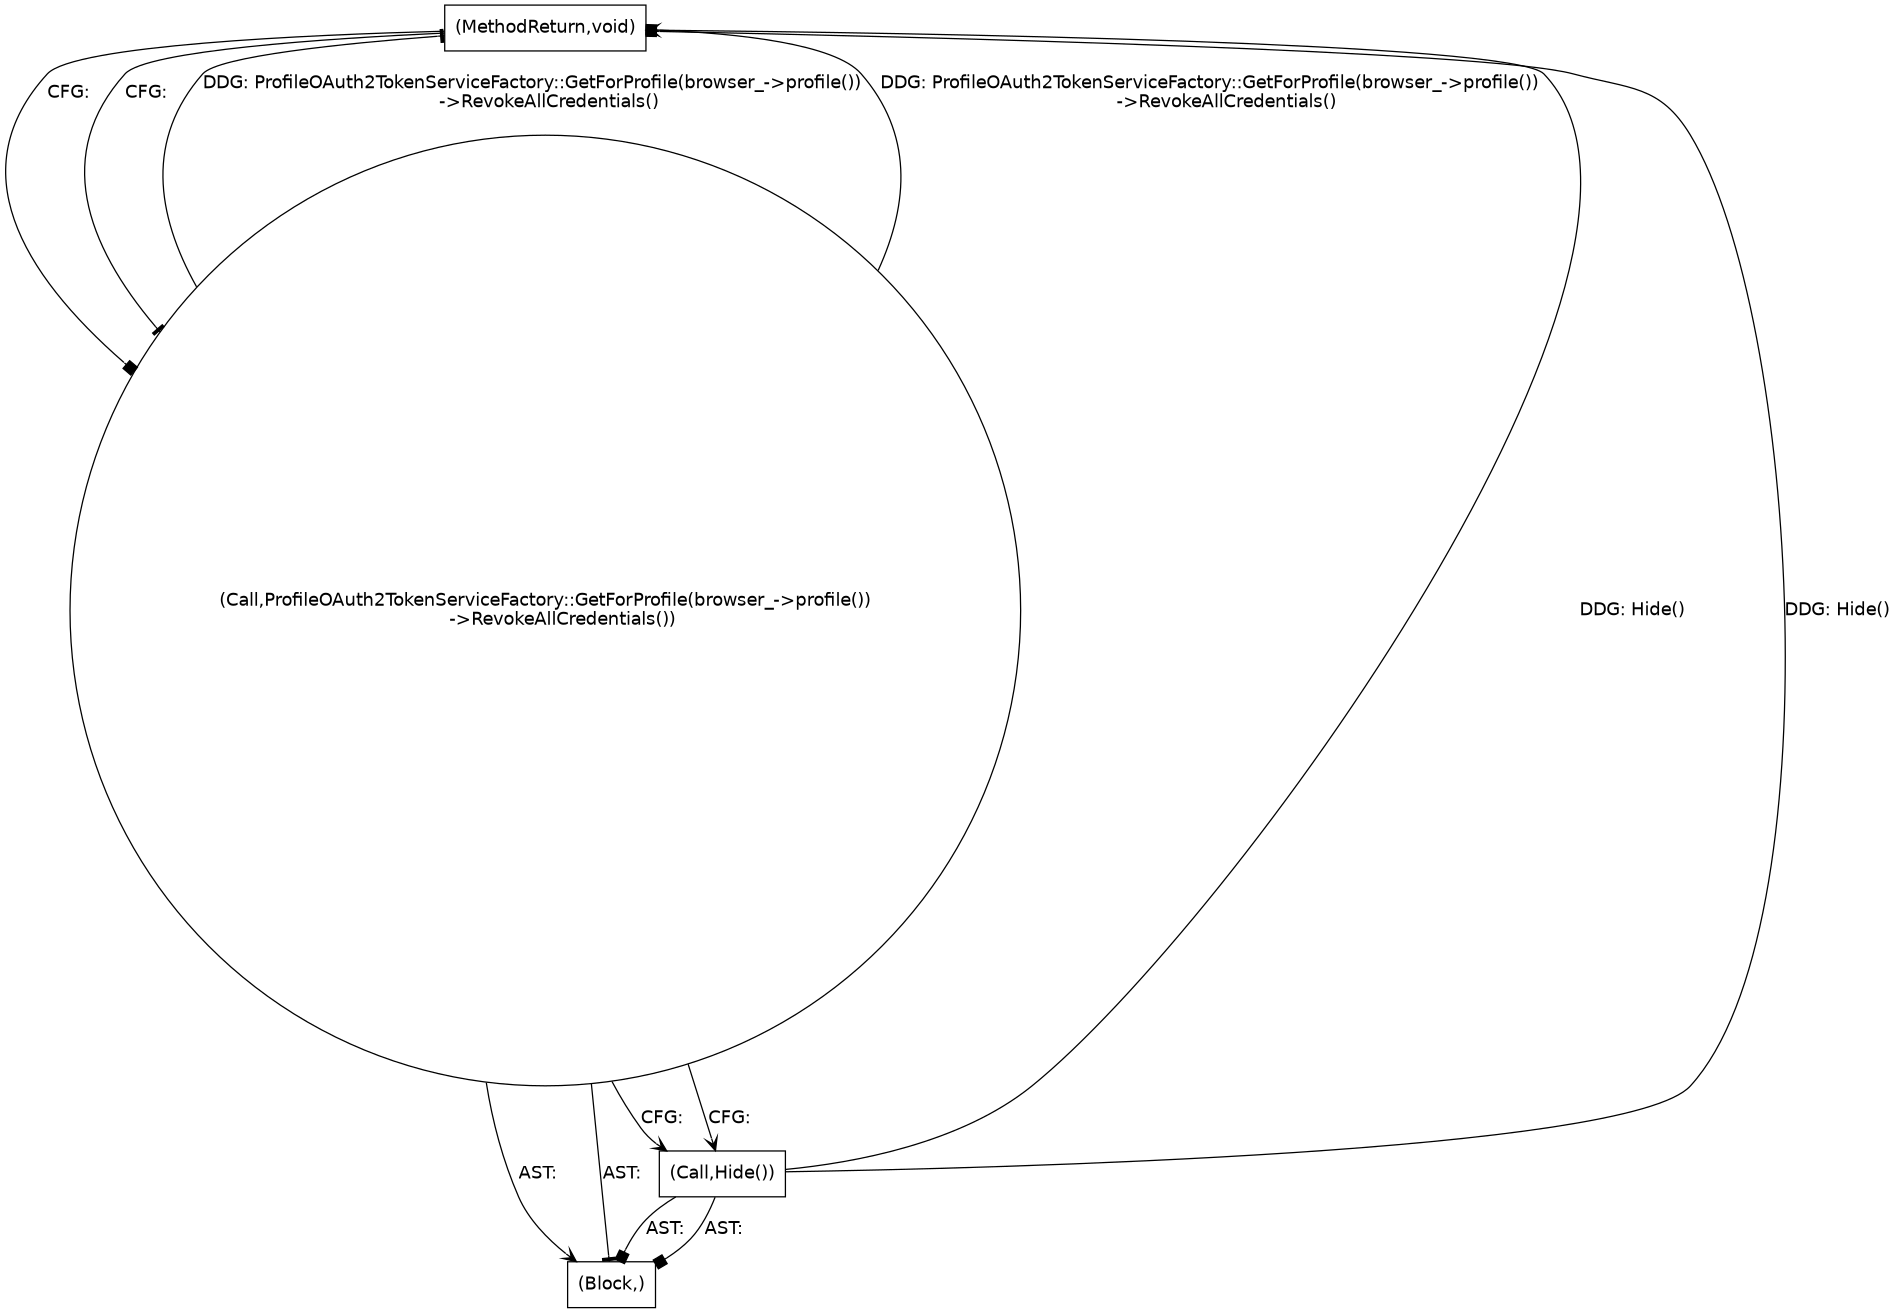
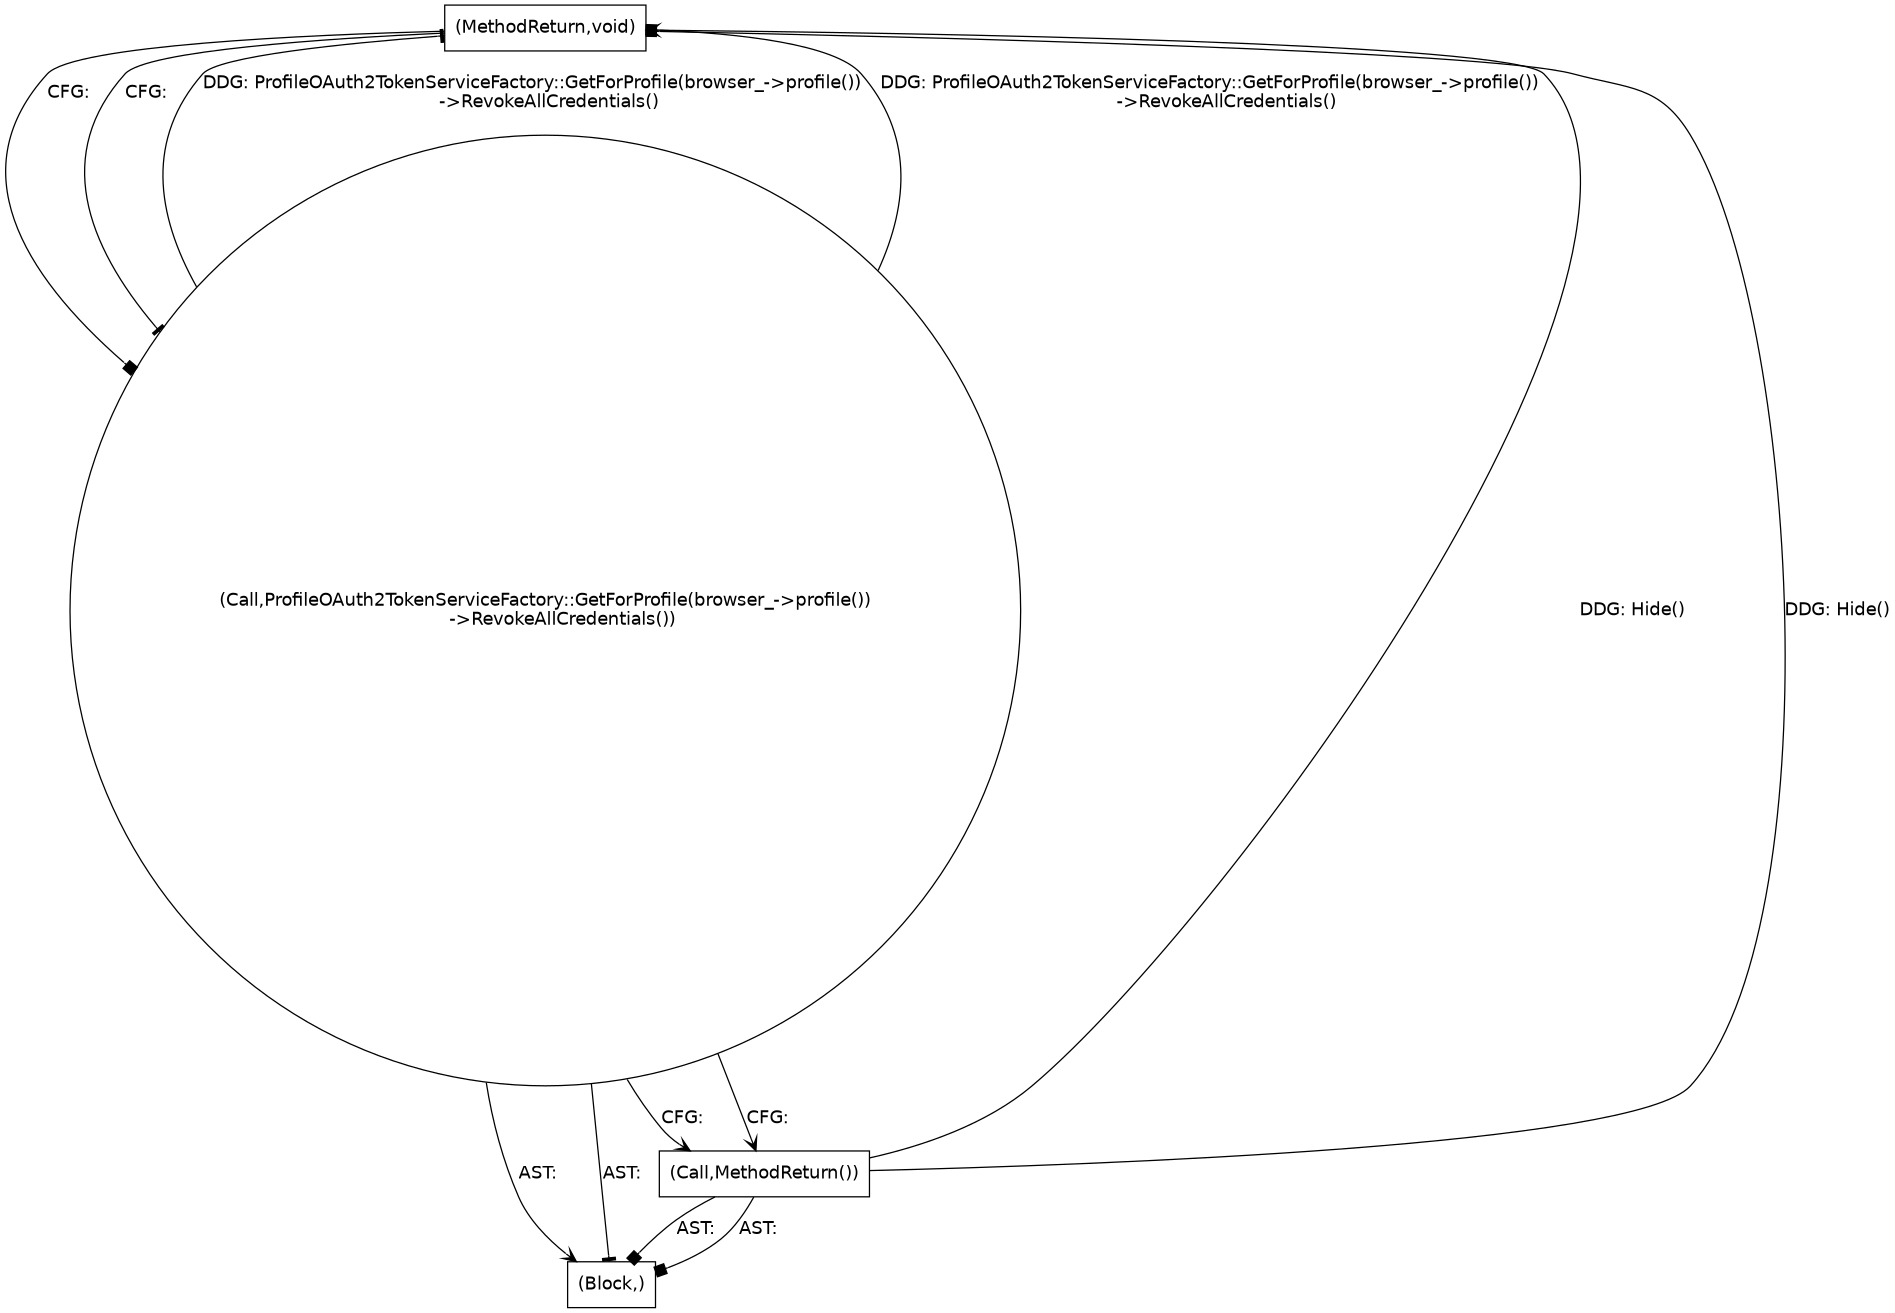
node "(Call,Hide())": label "(Call,Hide())" -> "(Call,MethodReturn())"
